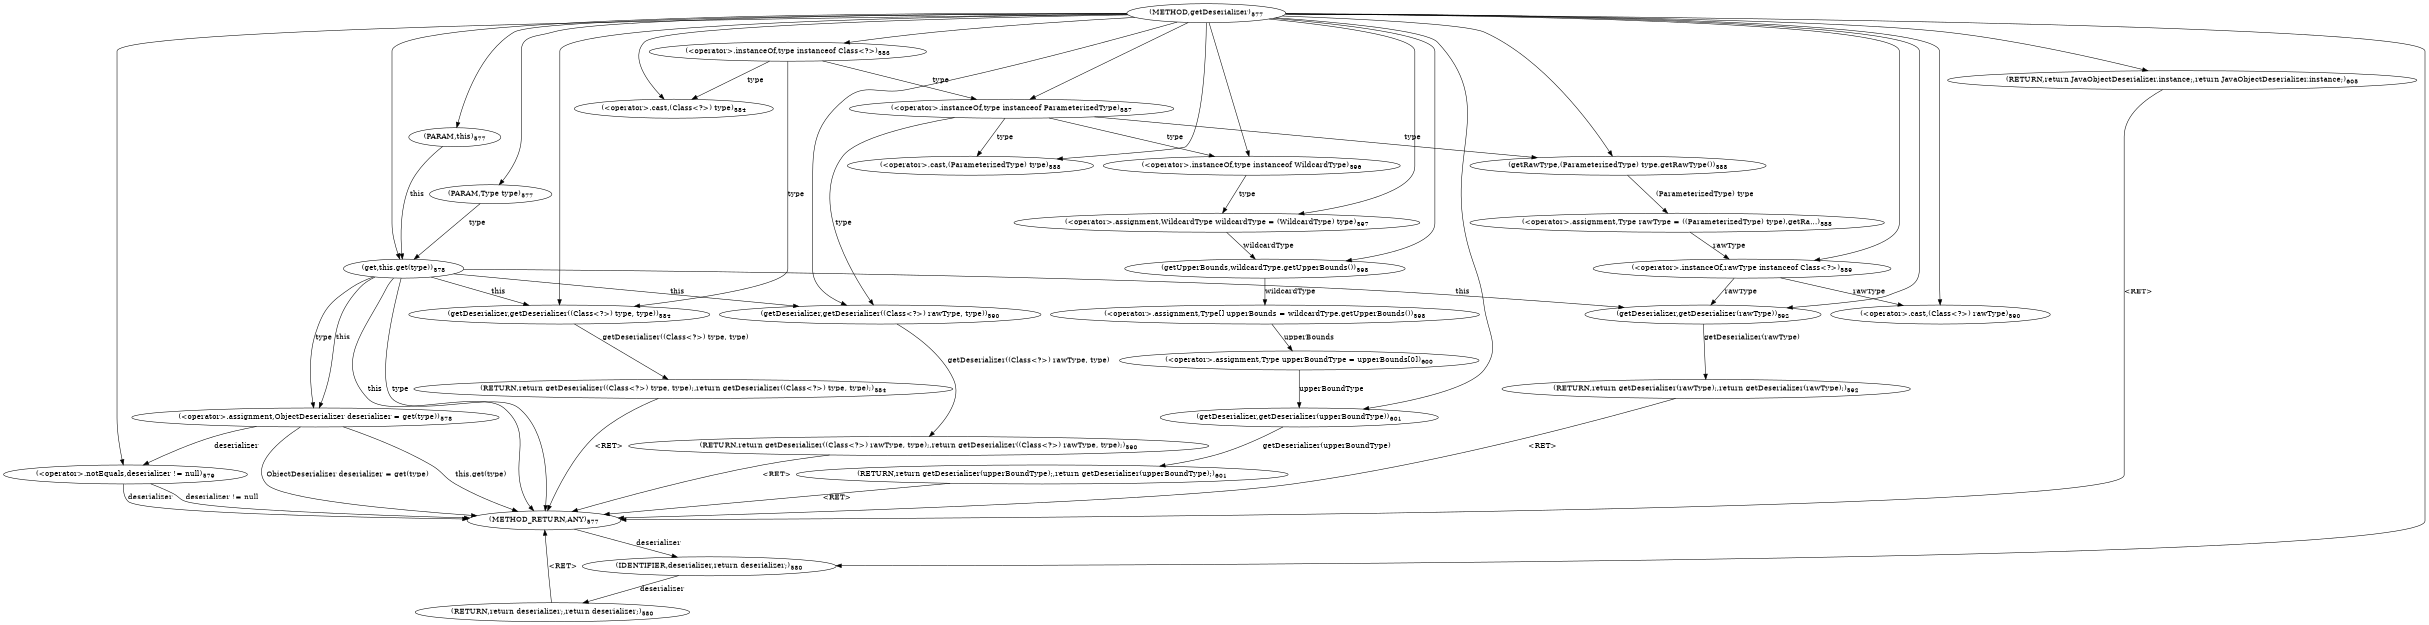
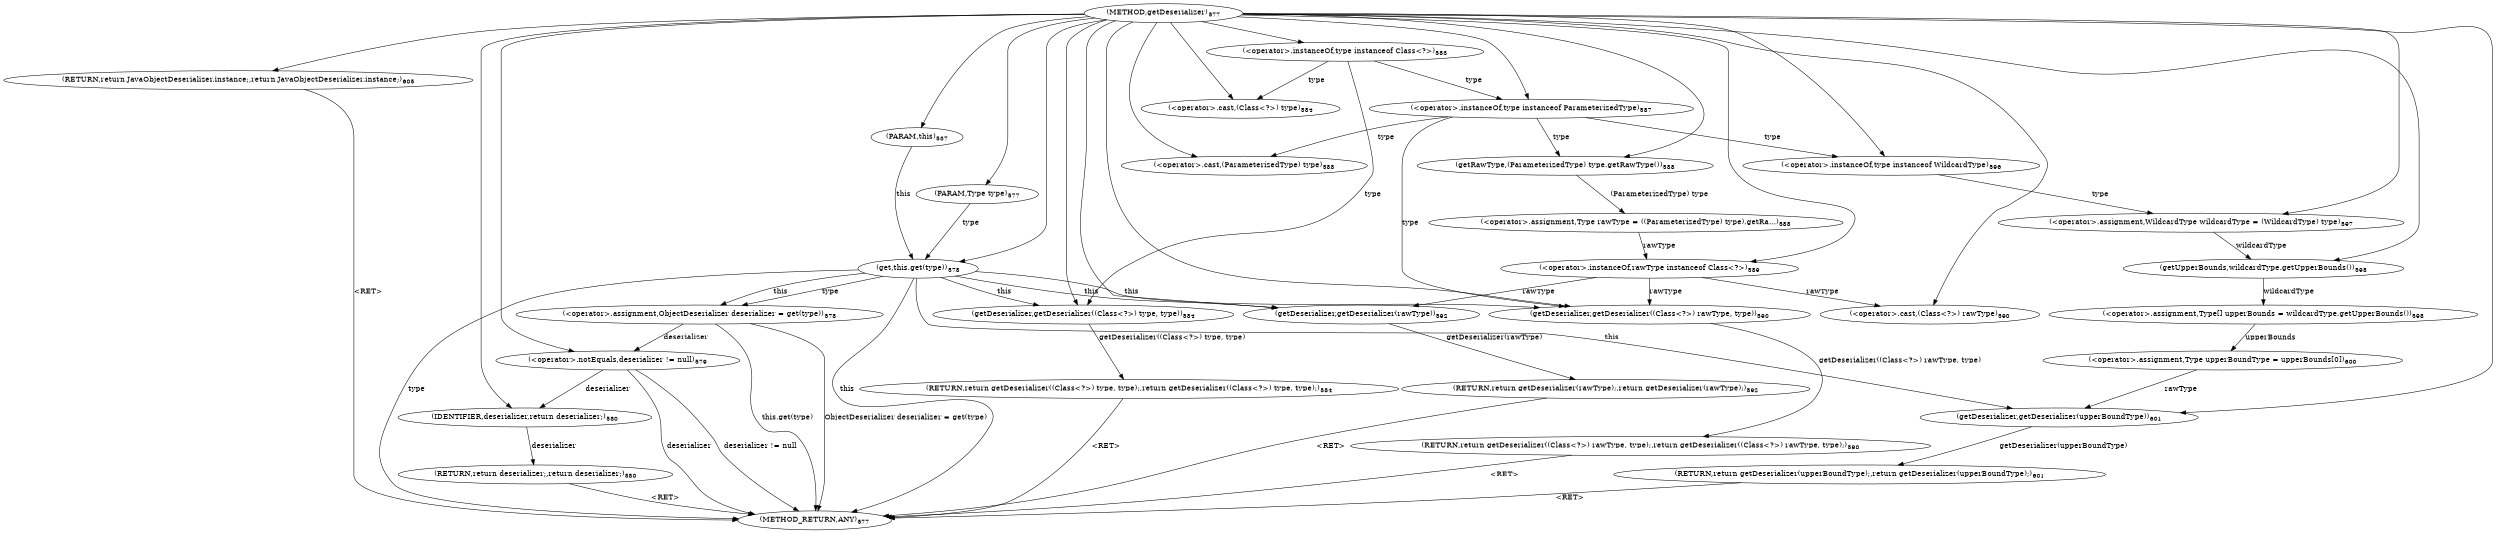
node "(PARAM,this)": text "577" -> "537"
edge "(<operator>.instanceOf,rawType instanceof Class<?>)" -> "(getDeserializer,getDeserializer((Class<?>) rawType, type))": added, label "rawType"
edge "(get,this.get(type))" -> "(getDeserializer,getDeserializer(upperBoundType))": added, label "this"
edge "(<operator>.assignment,Type upperBoundType = upperBounds[0])" -> "(getDeserializer,getDeserializer(upperBoundType))": label "upperBoundType" -> "rawType"
edge "(METHOD_RETURN,ANY)" -> "(IDENTIFIER,deserializer,return deserializer;)": now "(<operator>.notEquals,deserializer != null)" -> "(IDENTIFIER,deserializer,return deserializer;)"
